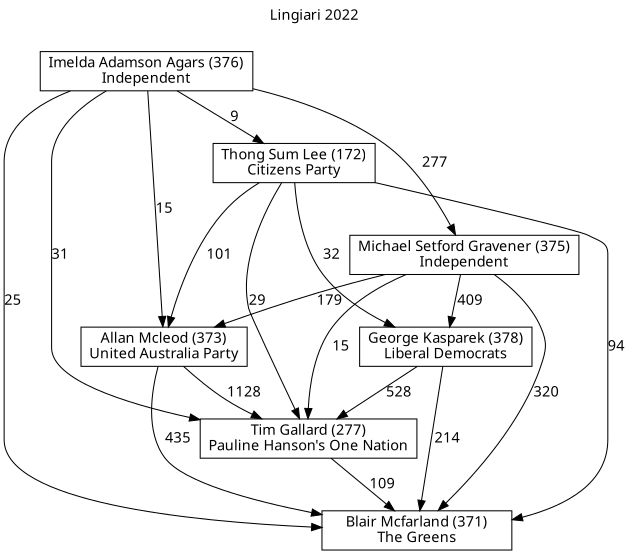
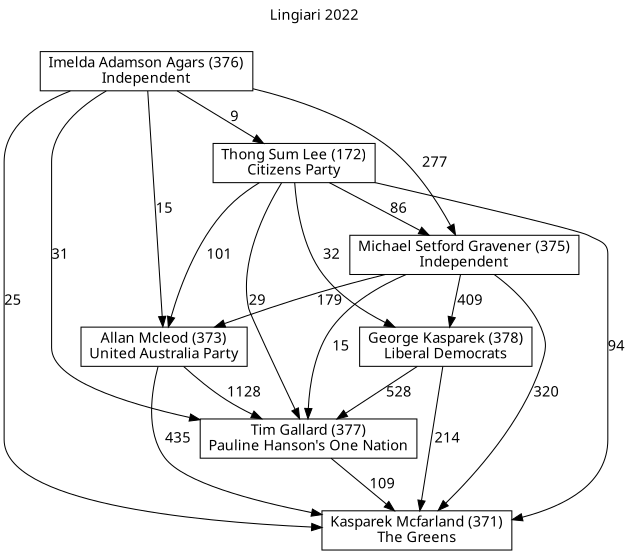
edge "Thong Sum Lee (172) Citizens Party" -> "Michael Setford Gravener (375) Independent": added, label "86"
node "Tim Gallard (277) Pauline Hanson's One Nation": label "Tim Gallard (277) Pauline Hanson's One Nation" -> "Tim Gallard (377) Pauline Hanson's One Nation"
node "Blair Mcfarland (371) The Greens": label "Blair Mcfarland (371) The Greens" -> "Kasparek Mcfarland (371) The Greens"
